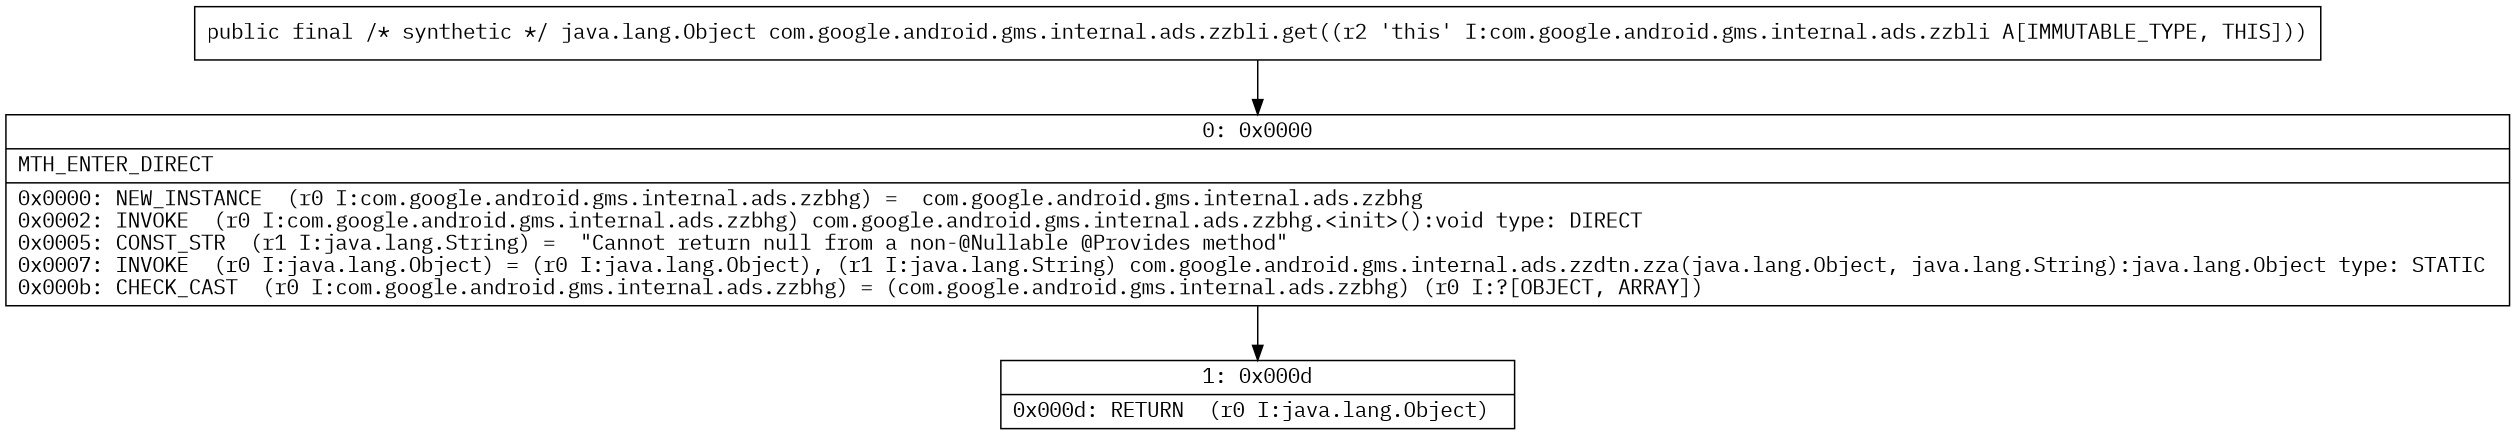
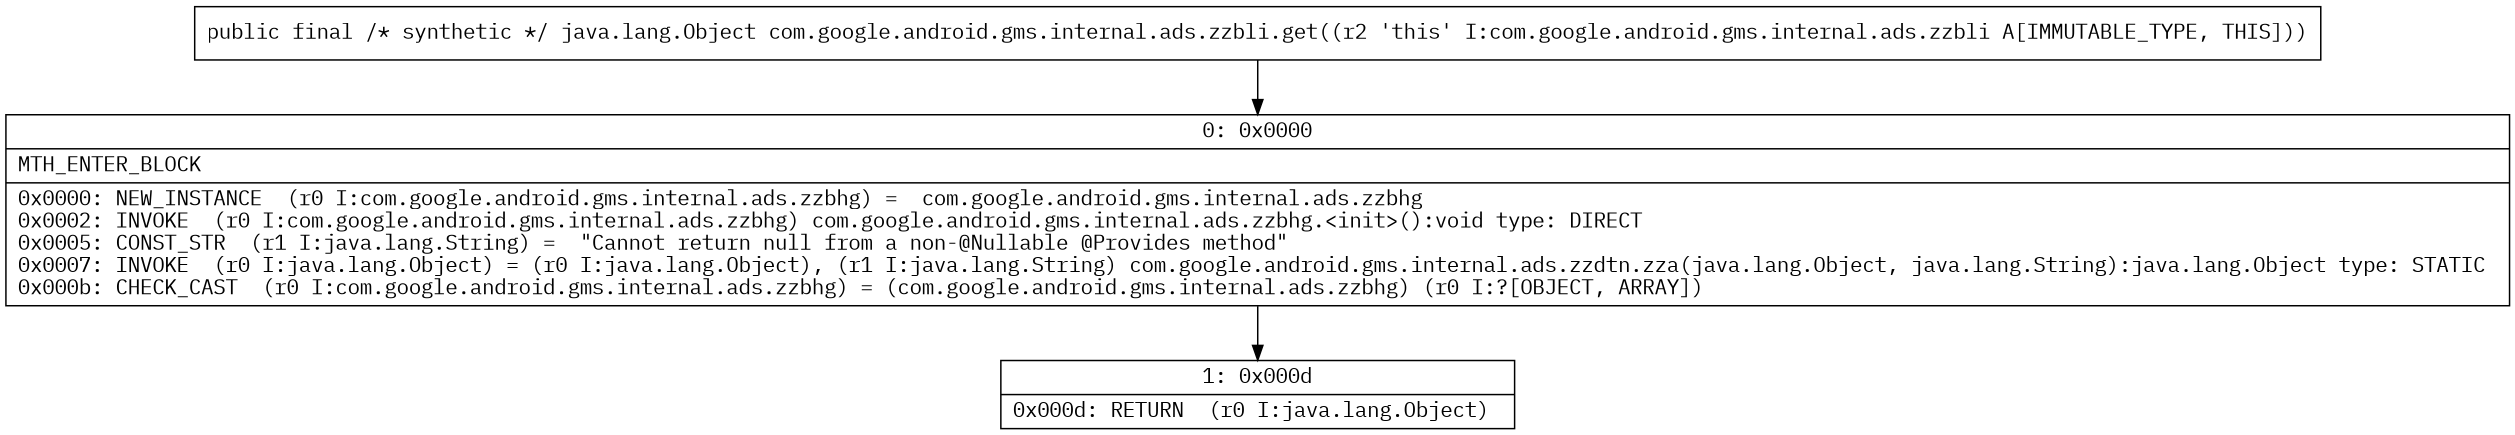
node "0: 0x0000": text "MTH_ENTER_DIRECT" -> "MTH_ENTER_BLOCK"
